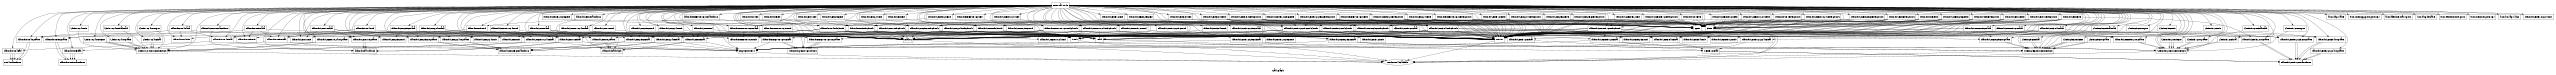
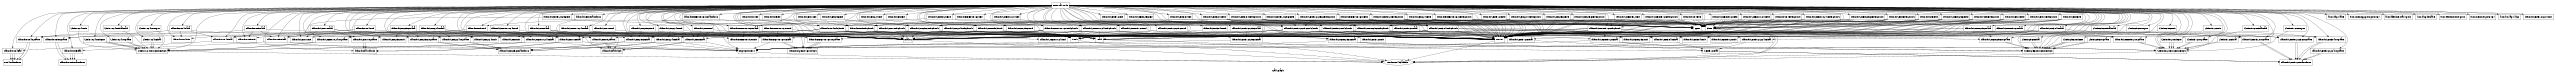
edge "external node" -> "Skein_256_Update": removed
edge "external node" -> "_libmd_SKEIN1024_Update": now "_libmd_SHA512_256_Fd" -> "_libmd_SKEIN1024_Update"
edge "_libmd_SHA_File" -> "_libmd_SHA512_Update": now "_libmd_SHA512_FdChunk" -> "_libmd_SHA512_Update"
node "_libmd_SHA1_Transform": removed
node "_libmd_SHA512_256_Init": removed
